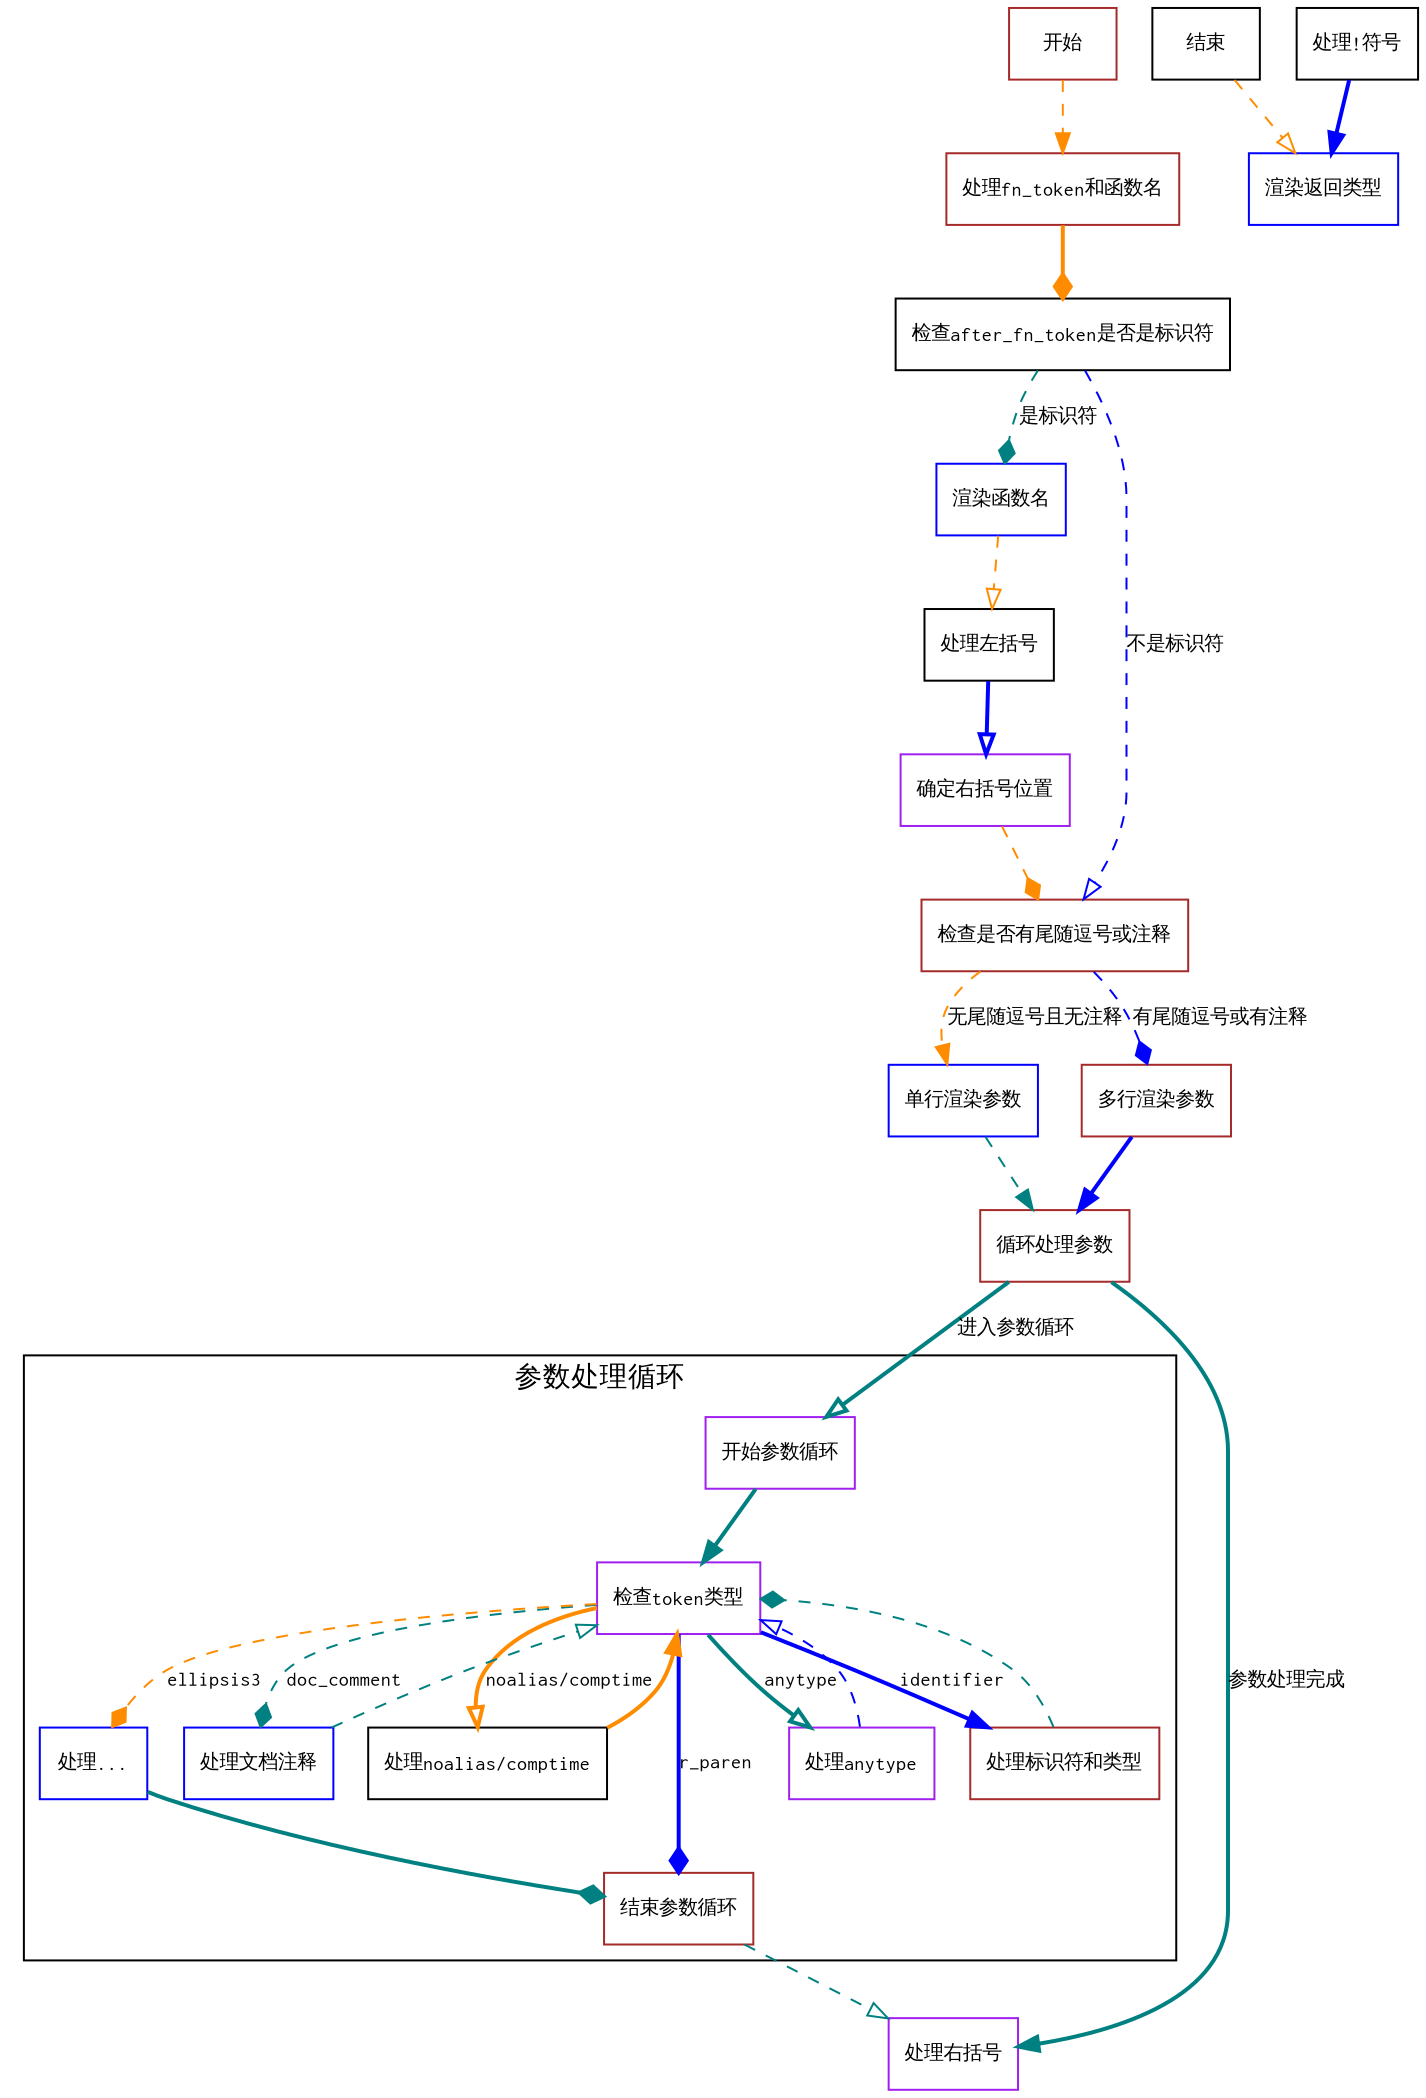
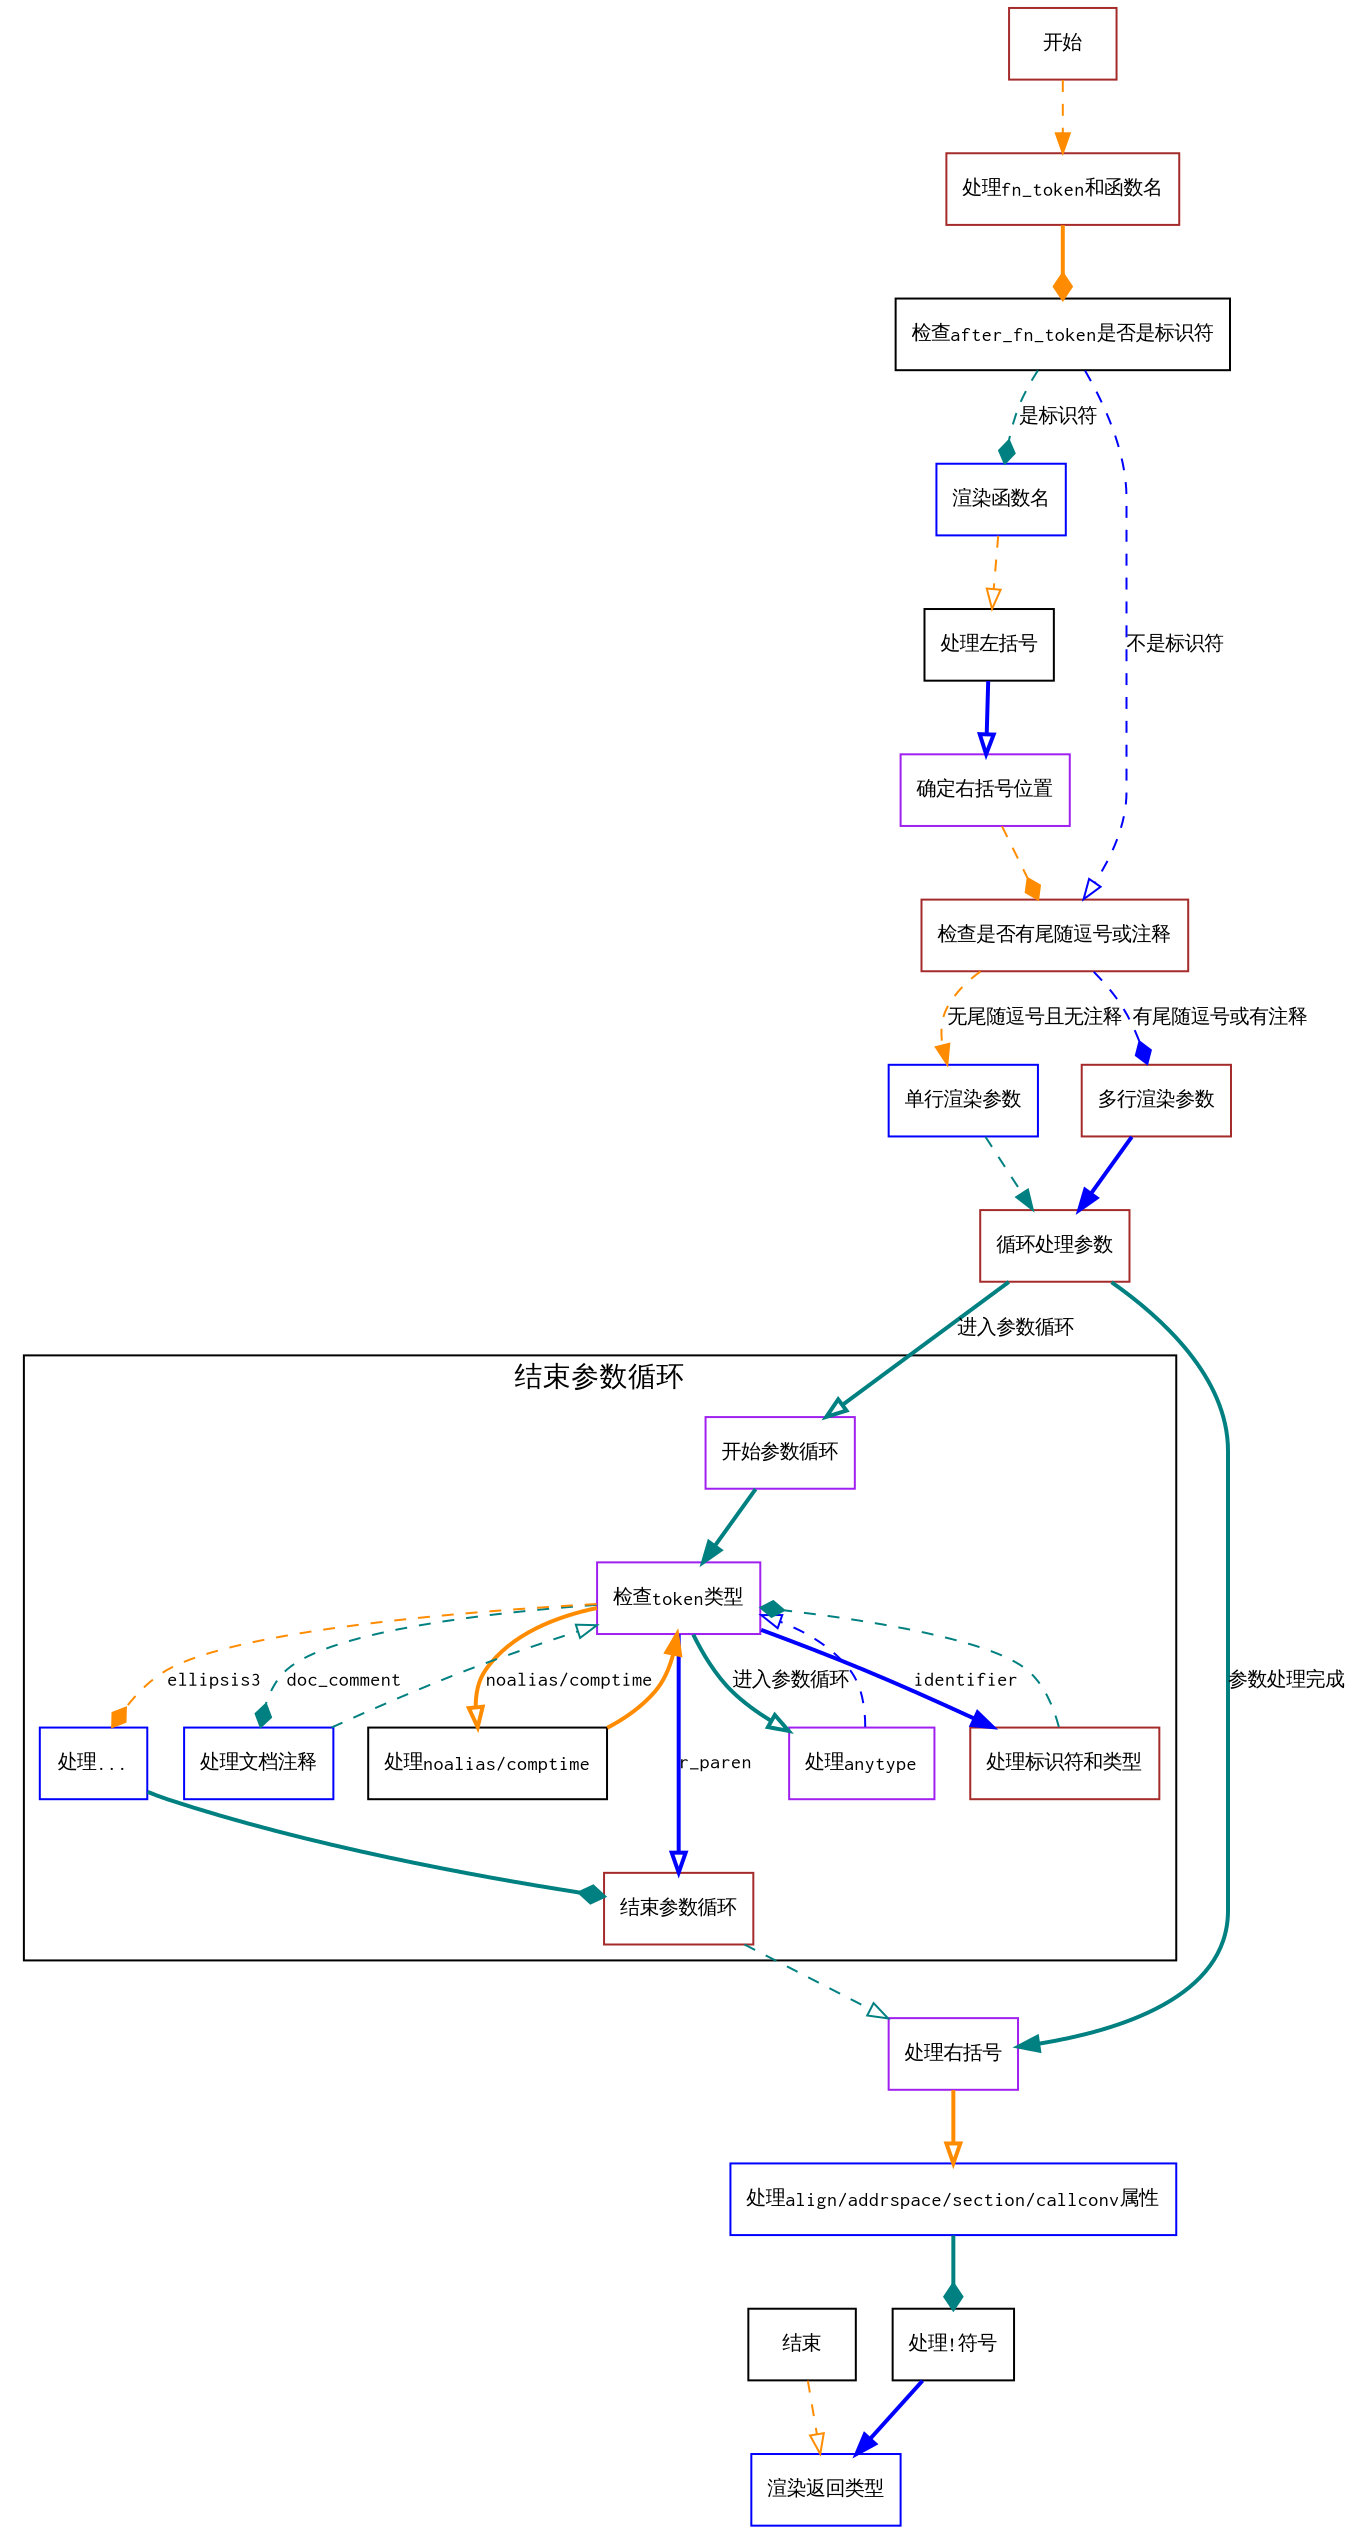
cluster "参数处理循环": label "参数处理循环" -> "结束参数循环"
edge "检查token类型" -> "处理anytype": label "anytype" -> "进入参数循环"
edge "检查token类型" -> "结束参数循环": arrowhead diamond -> onormal
node "处理align/addrspace/section/callconv属性": added
